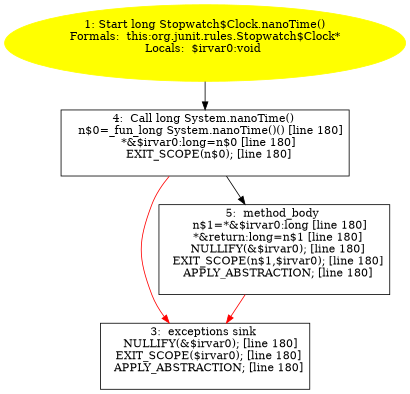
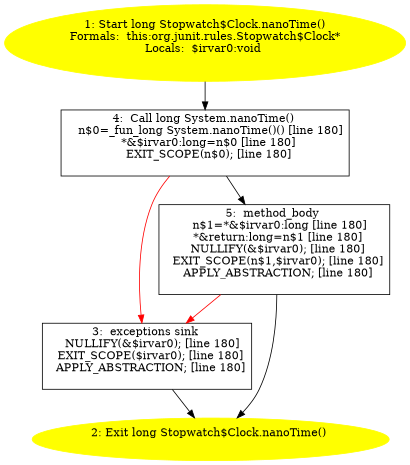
node "2: Exit long Stopwatch$Clock.nanoTime()": added
